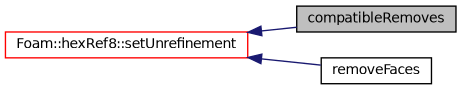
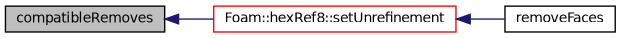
edge "compatibleRemoves" -> "Foam::hexRef8::setUnrefinement": reversed
